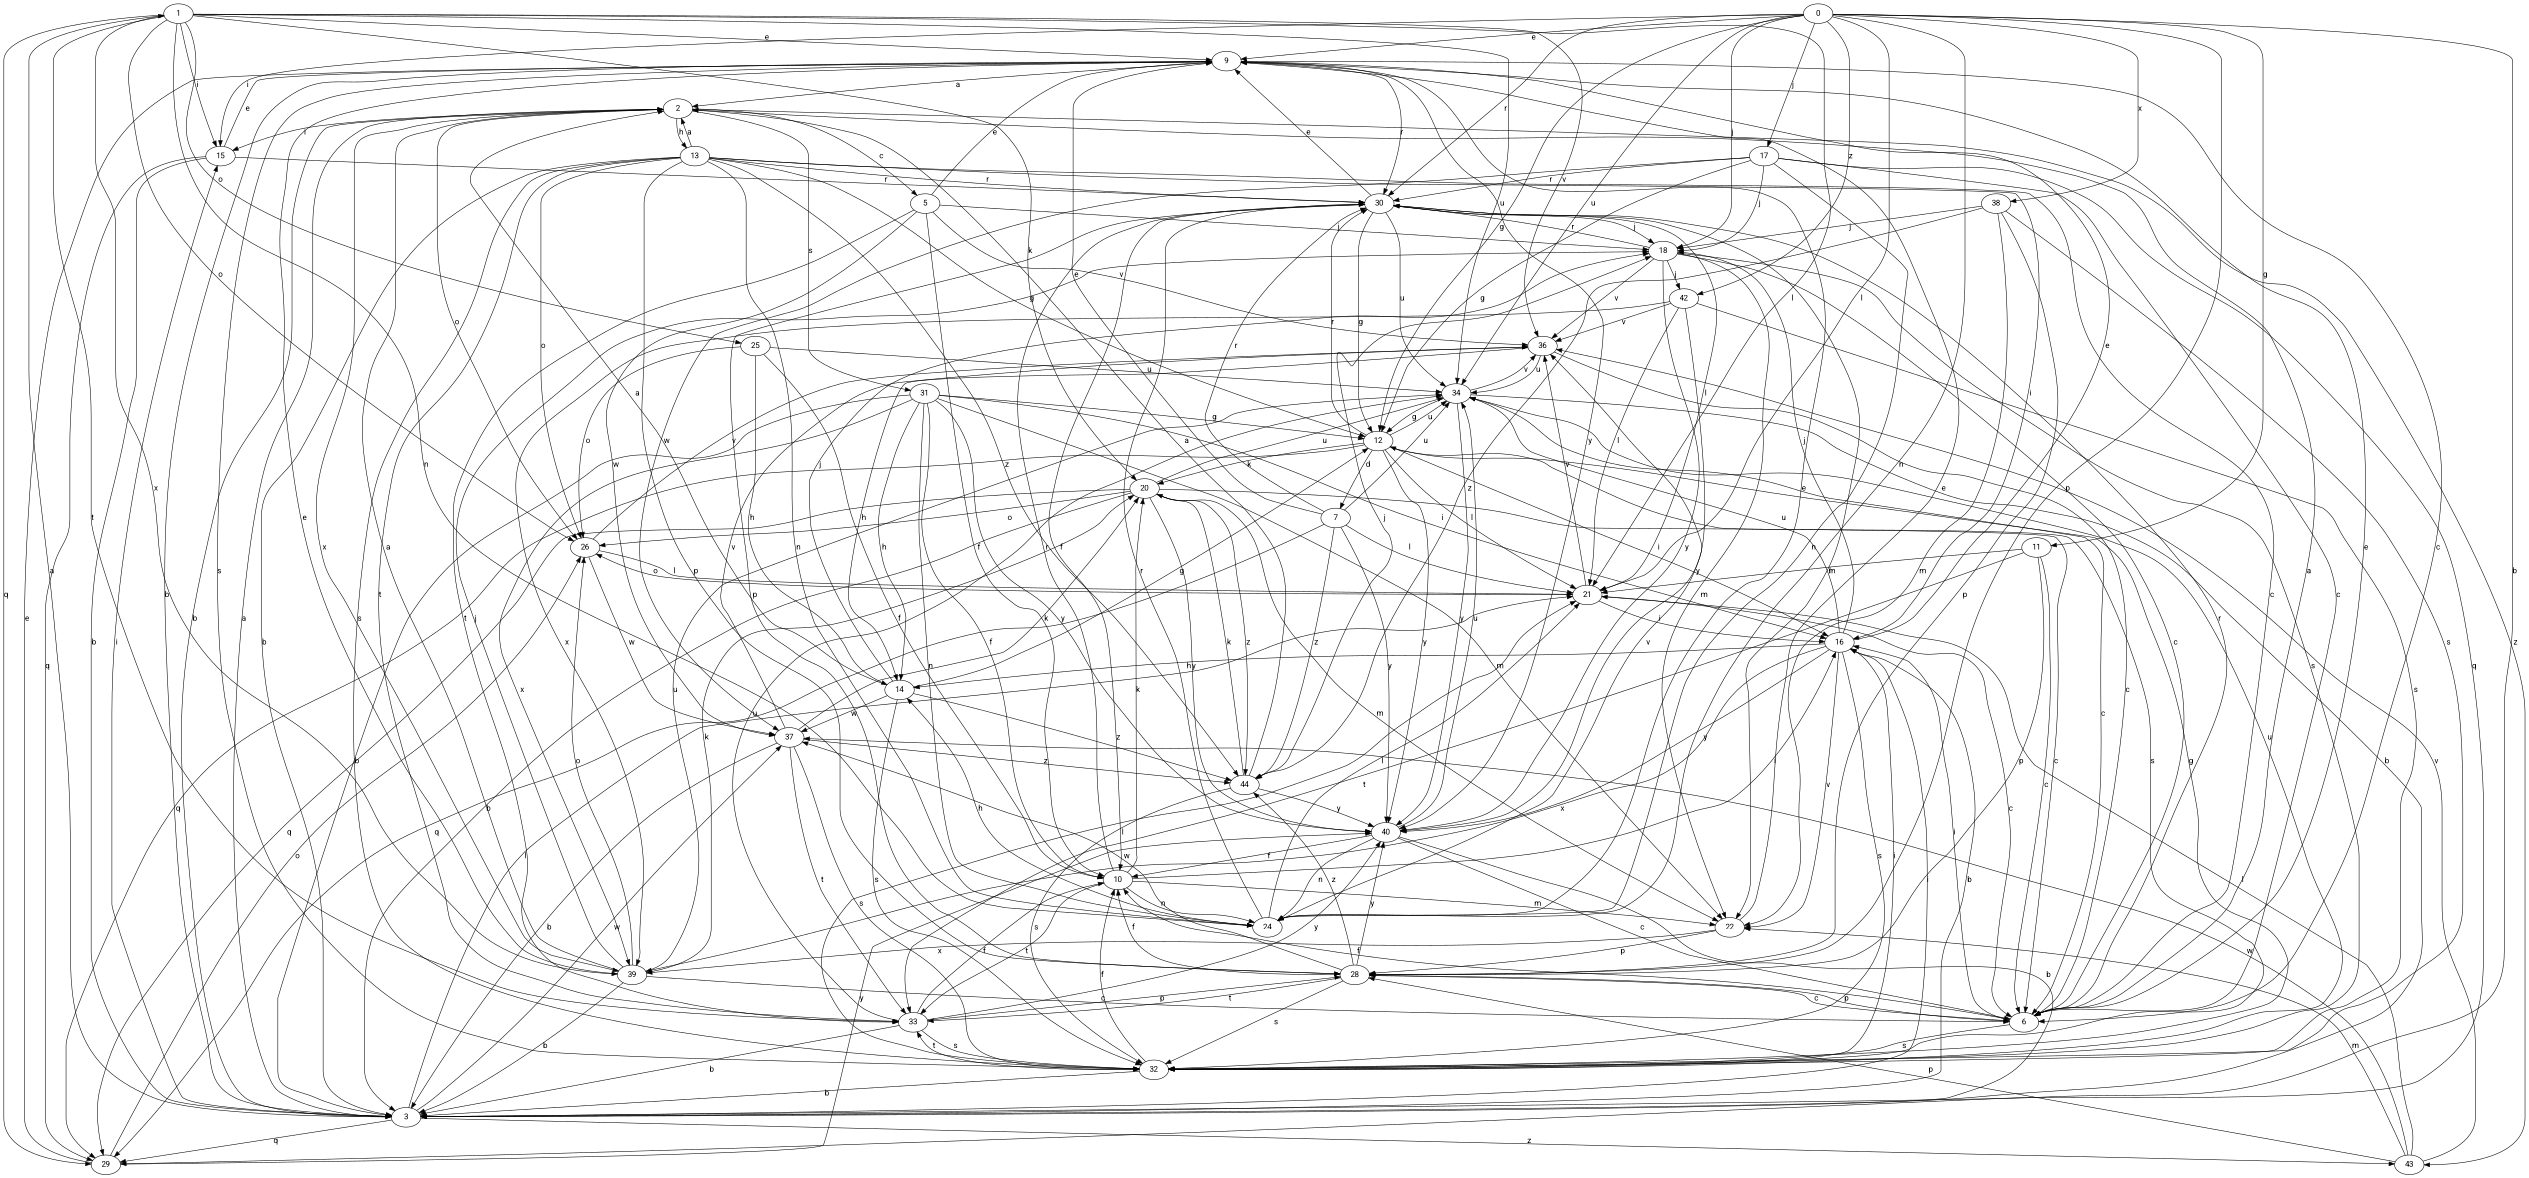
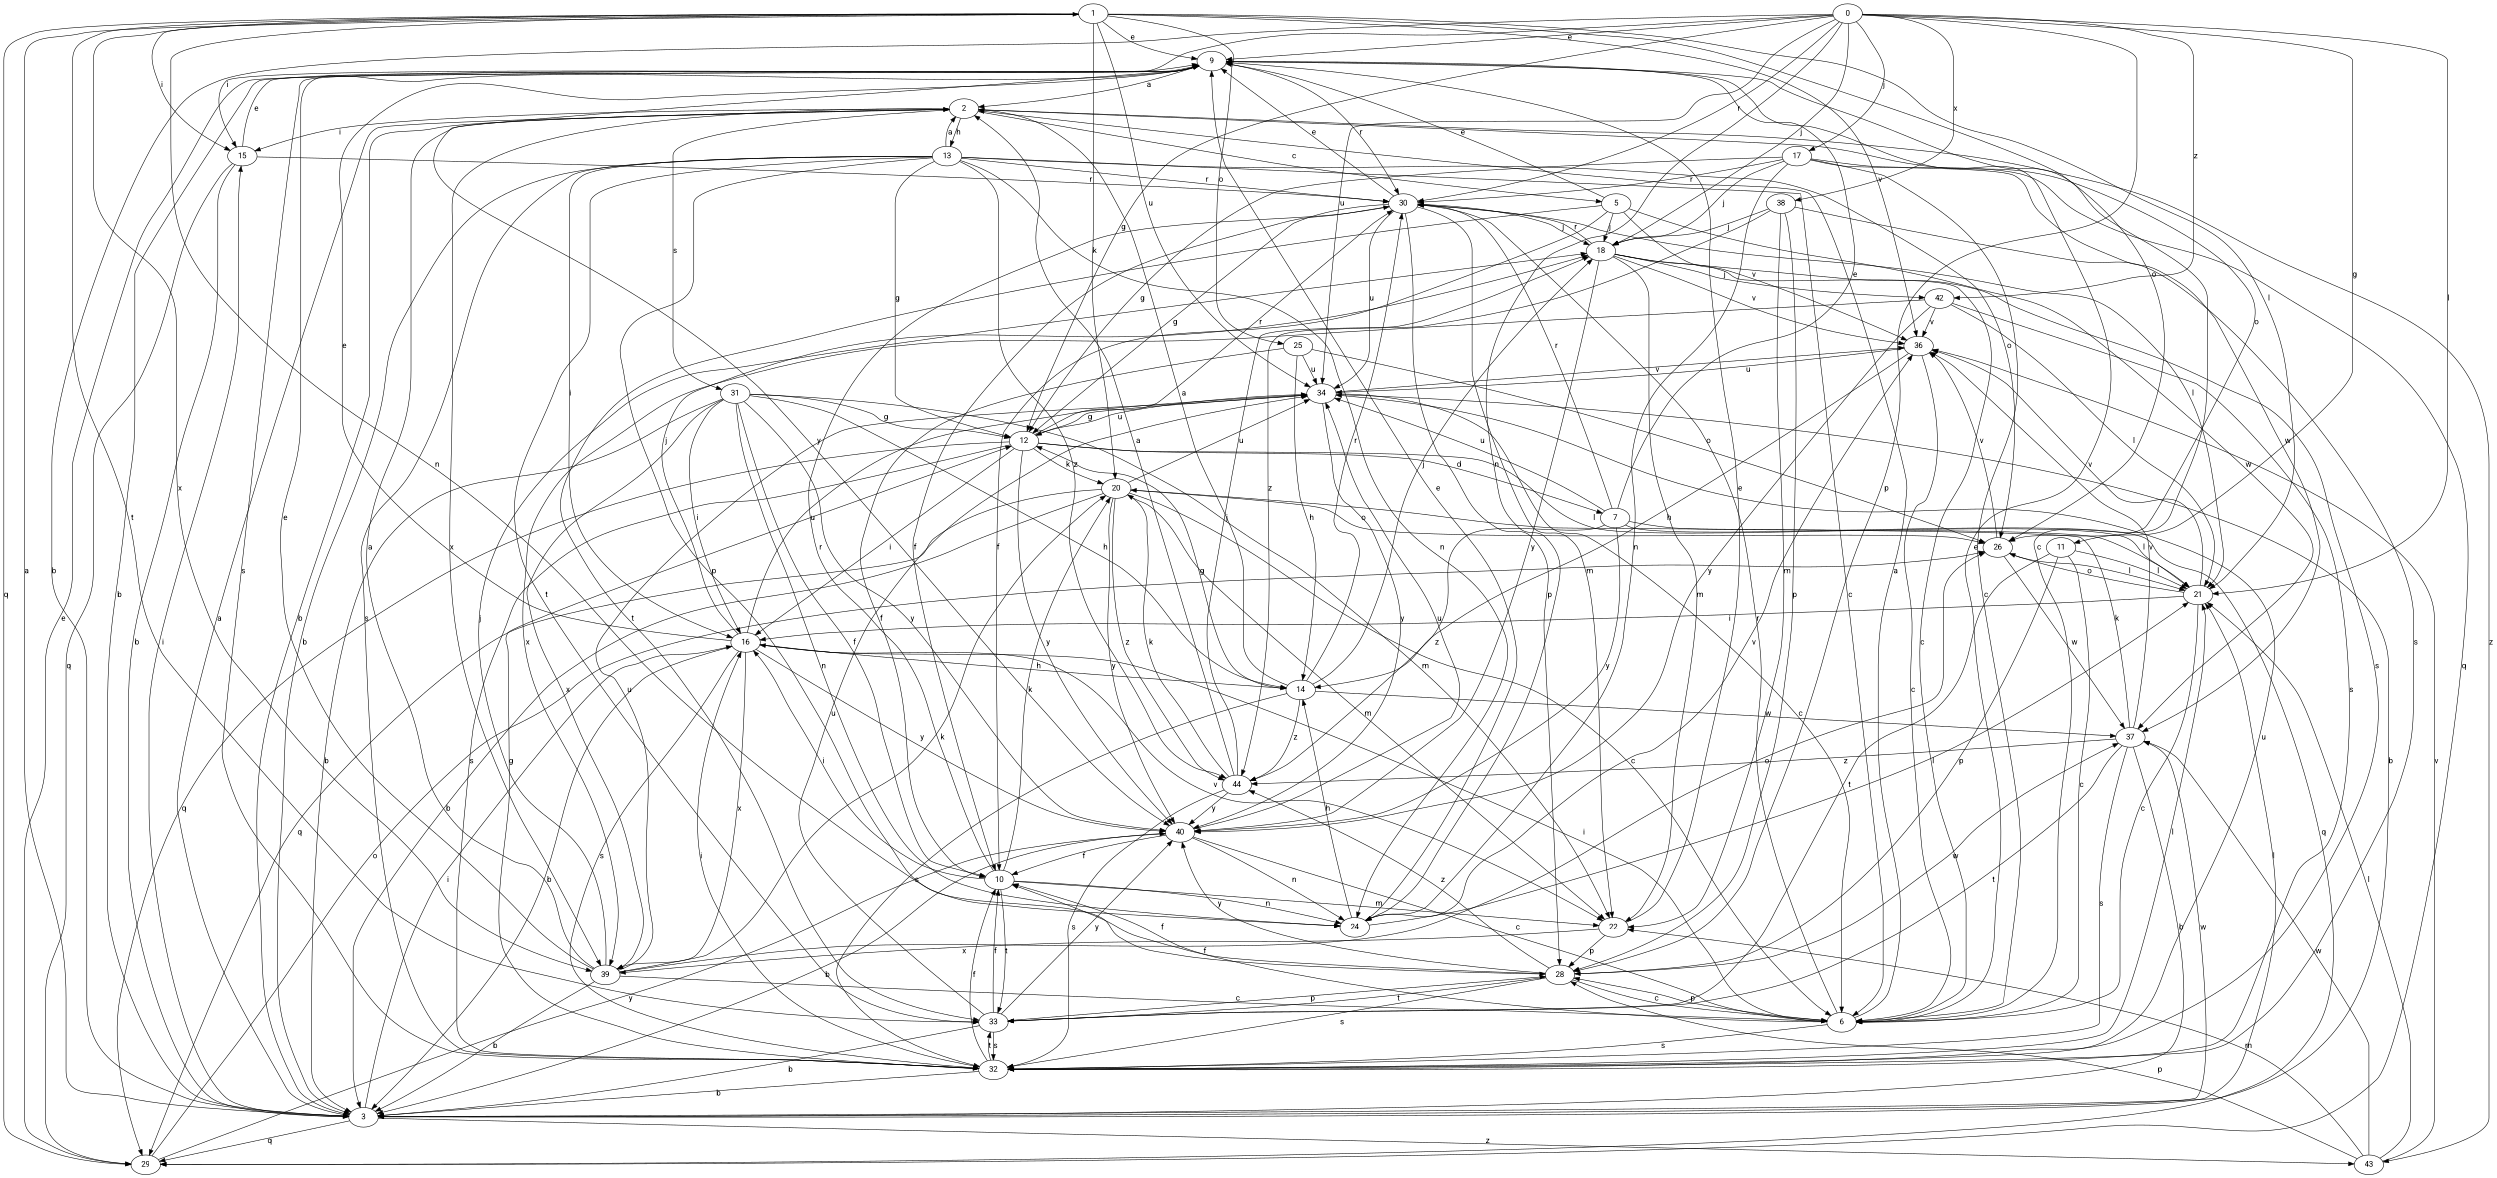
edge "24" -> "30": now "14" -> "30"
